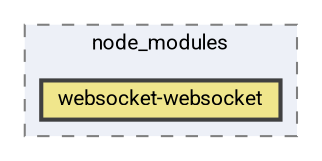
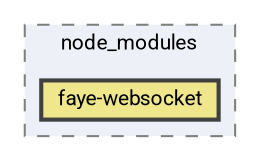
node "websocket-websocket": label "websocket-websocket" -> "faye-websocket"
